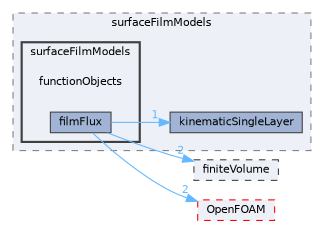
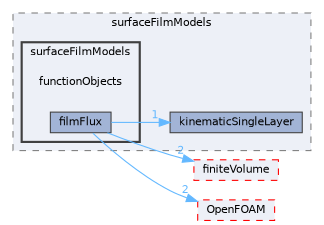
node "finiteVolume": color grey25 -> red
